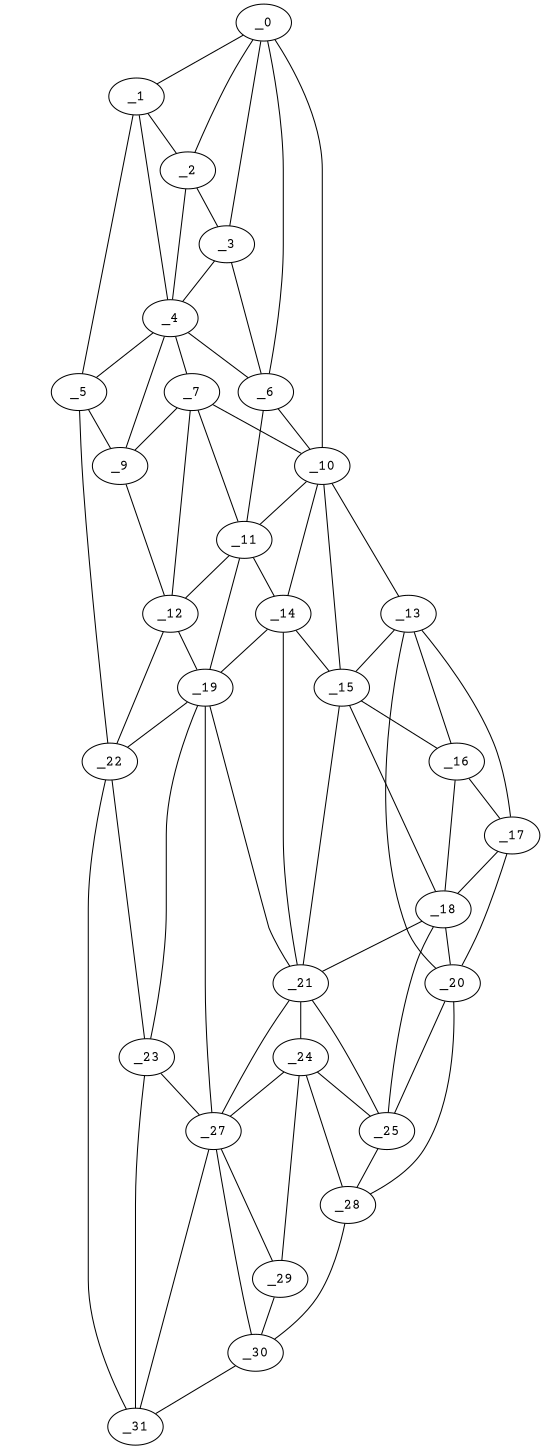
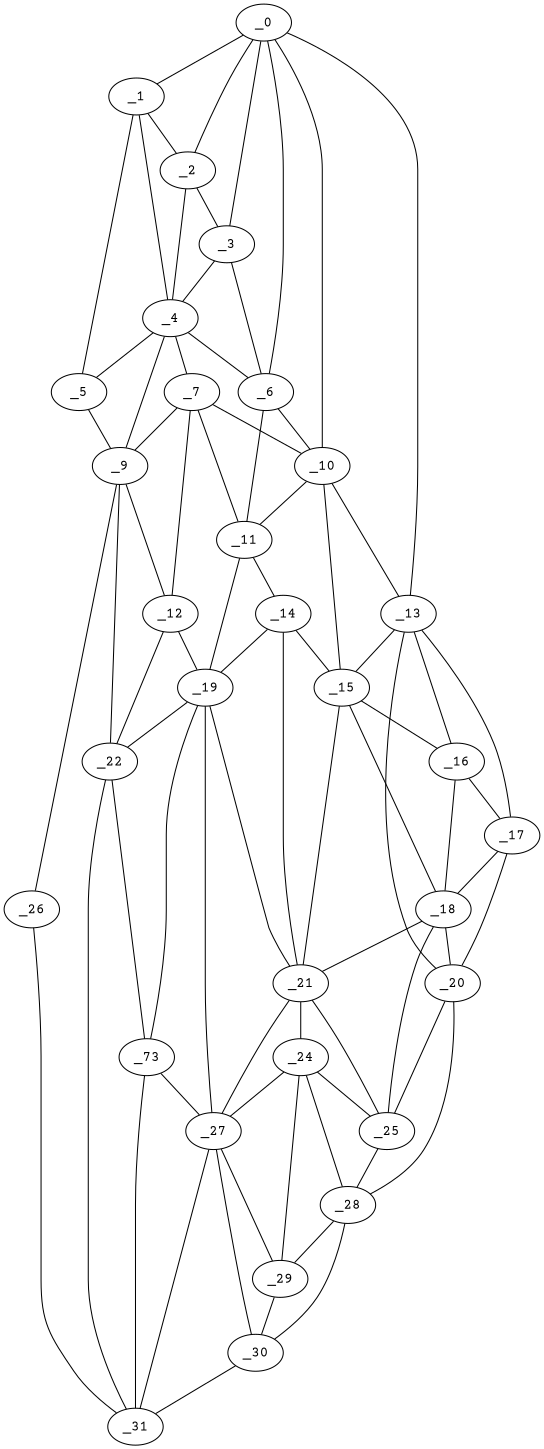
edge "_0" -- "_13": added
edge "_10" -- "_14": removed
edge "_5" -- "_22": now "_9" -- "_22"
edge "_11" -- "_12": removed
node "_26": added
node "_23": label "_23" -> "_73"
edge "_28" -- "_29": added
